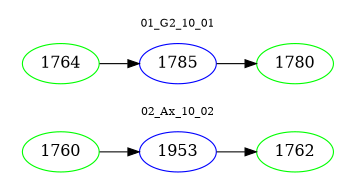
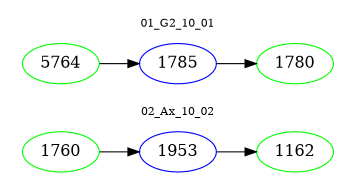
node "1764": label "1764" -> "5764"
node "1762": label "1762" -> "1162"
